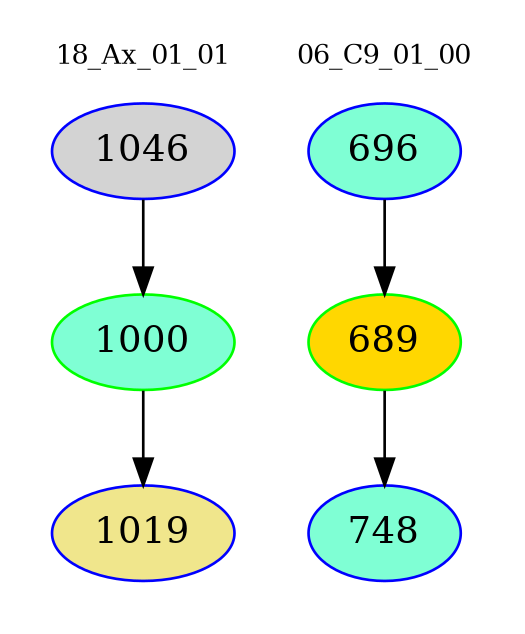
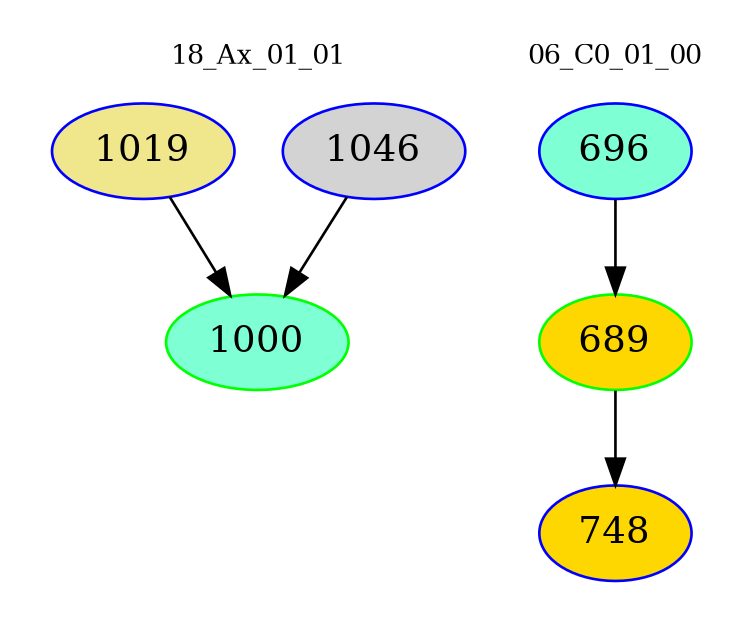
cluster "06_C9_01_00": label "06_C9_01_00" -> "06_C0_01_00"
edge "1000" -> "1019": reversed
node "748": fillcolor aquamarine -> gold
